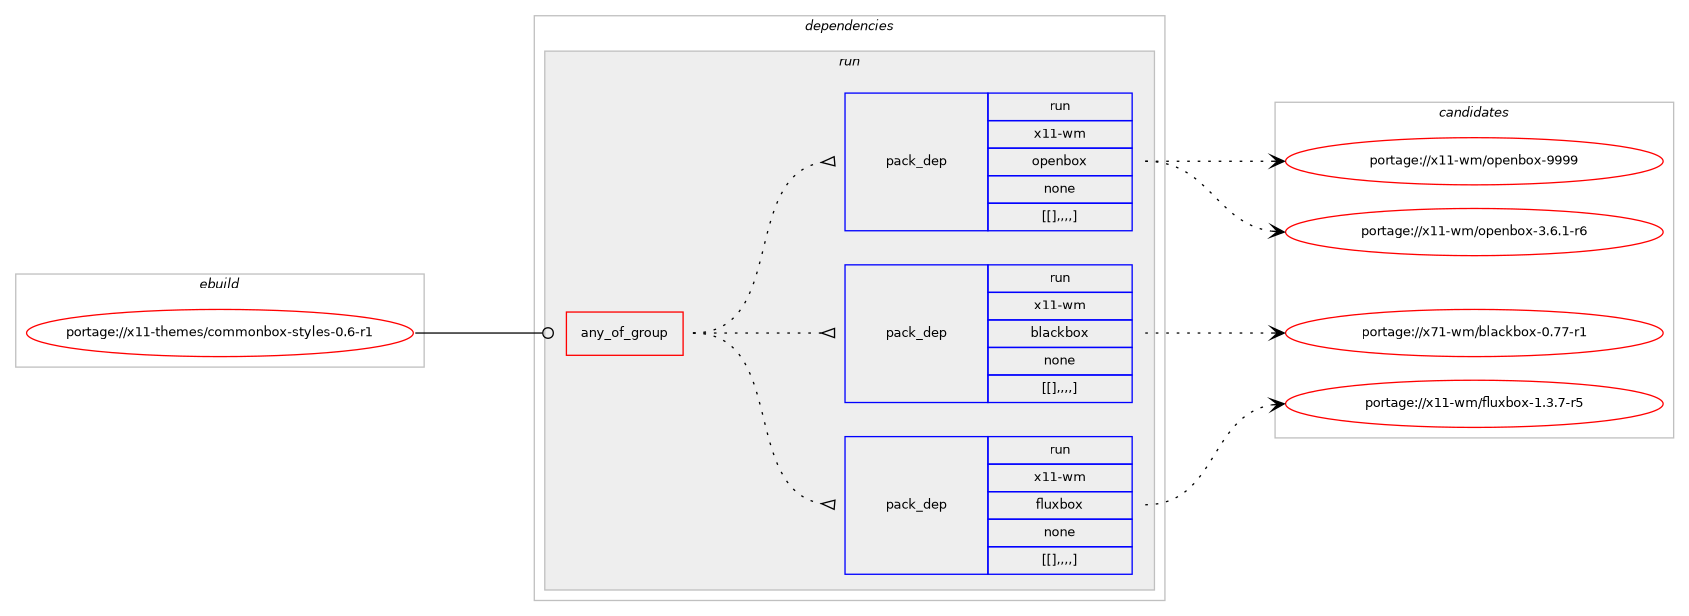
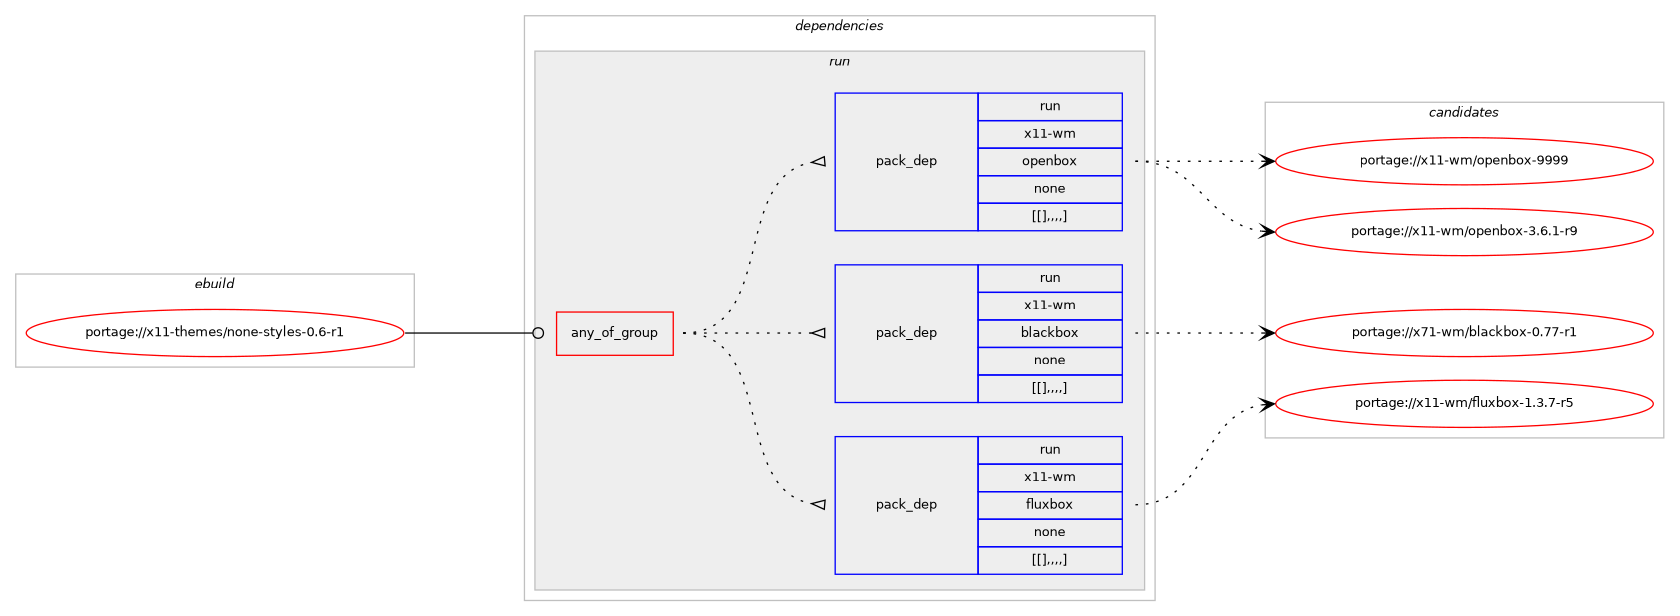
node "portage://x11-wm/openbox-3.6.1-r6": label "portage://x11-wm/openbox-3.6.1-r6" -> "portage://x11-wm/openbox-3.6.1-r9"
node "portage://x11-themes/commonbox-styles-0.6-r1": label "portage://x11-themes/commonbox-styles-0.6-r1" -> "portage://x11-themes/none-styles-0.6-r1"
